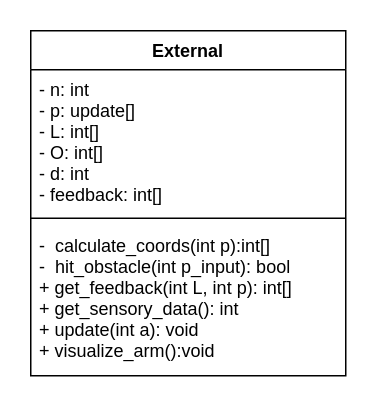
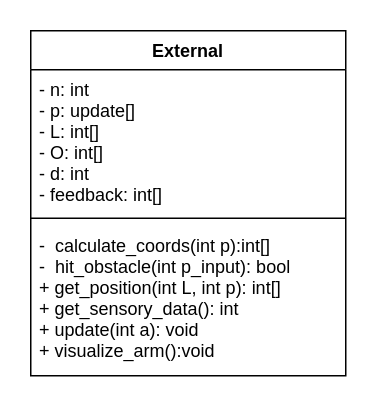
node "- calculate_coords(int p):int[] - hit_obstacle(int p_input): bool + get_feedback(int L, int p): int[] + get_sensory_data(): int + update(int a): void + visualize_arm():void": label "- calculate_coords(int p):int[] - hit_obstacle(int p_input): bool + get_feedback(int L, int p): int[] + get_sensory_data(): int + update(int a): void + visualize_arm():void" -> "- calculate_coords(int p):int[] - hit_obstacle(int p_input): bool + get_position(int L, int p): int[] + get_sensory_data(): int + update(int a): void + visualize_arm():void"
